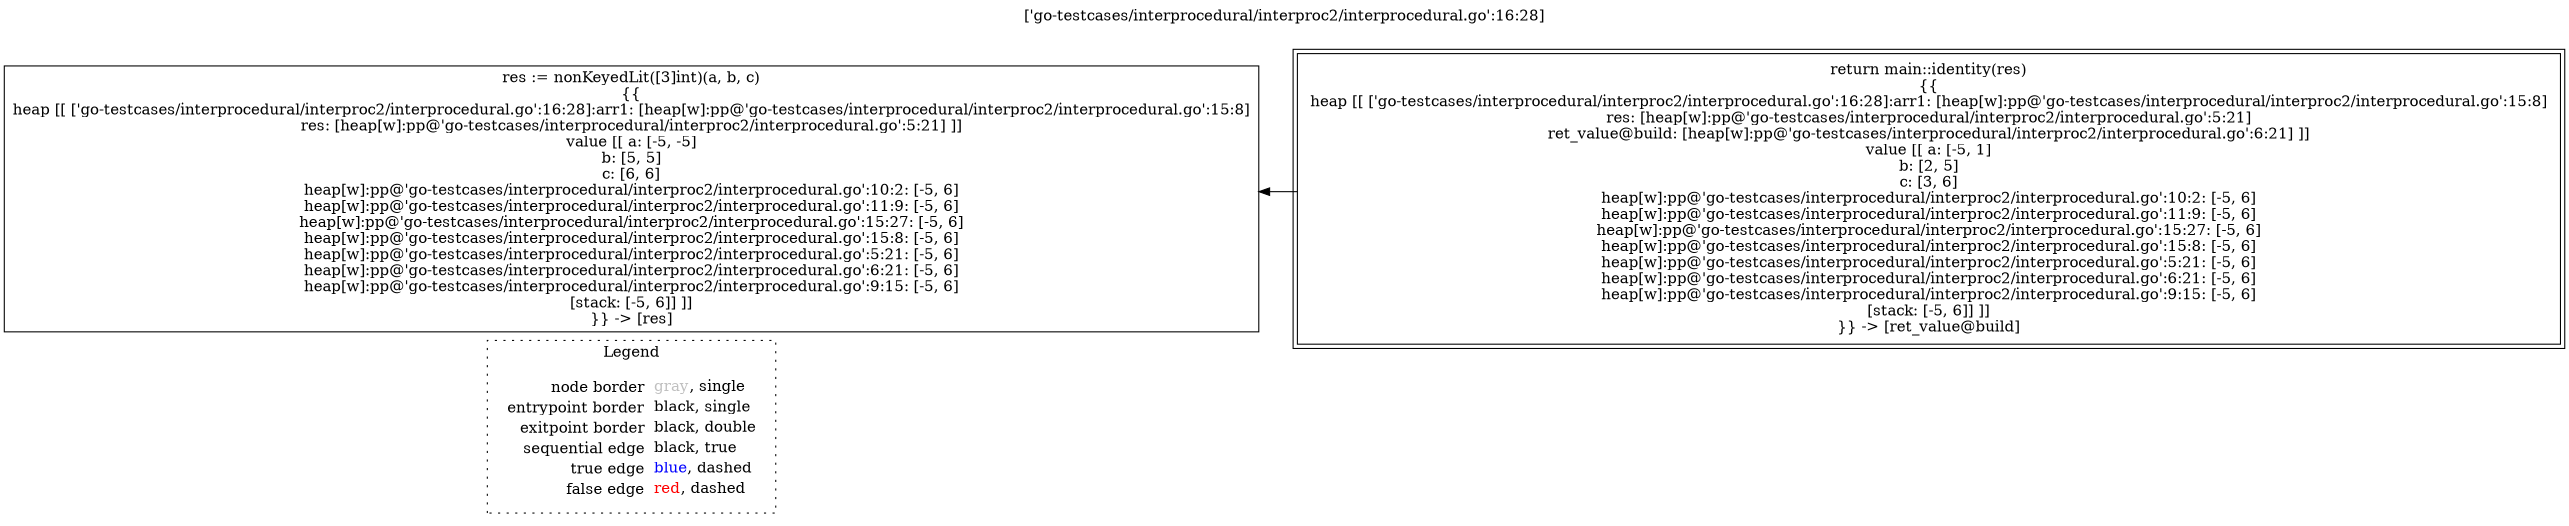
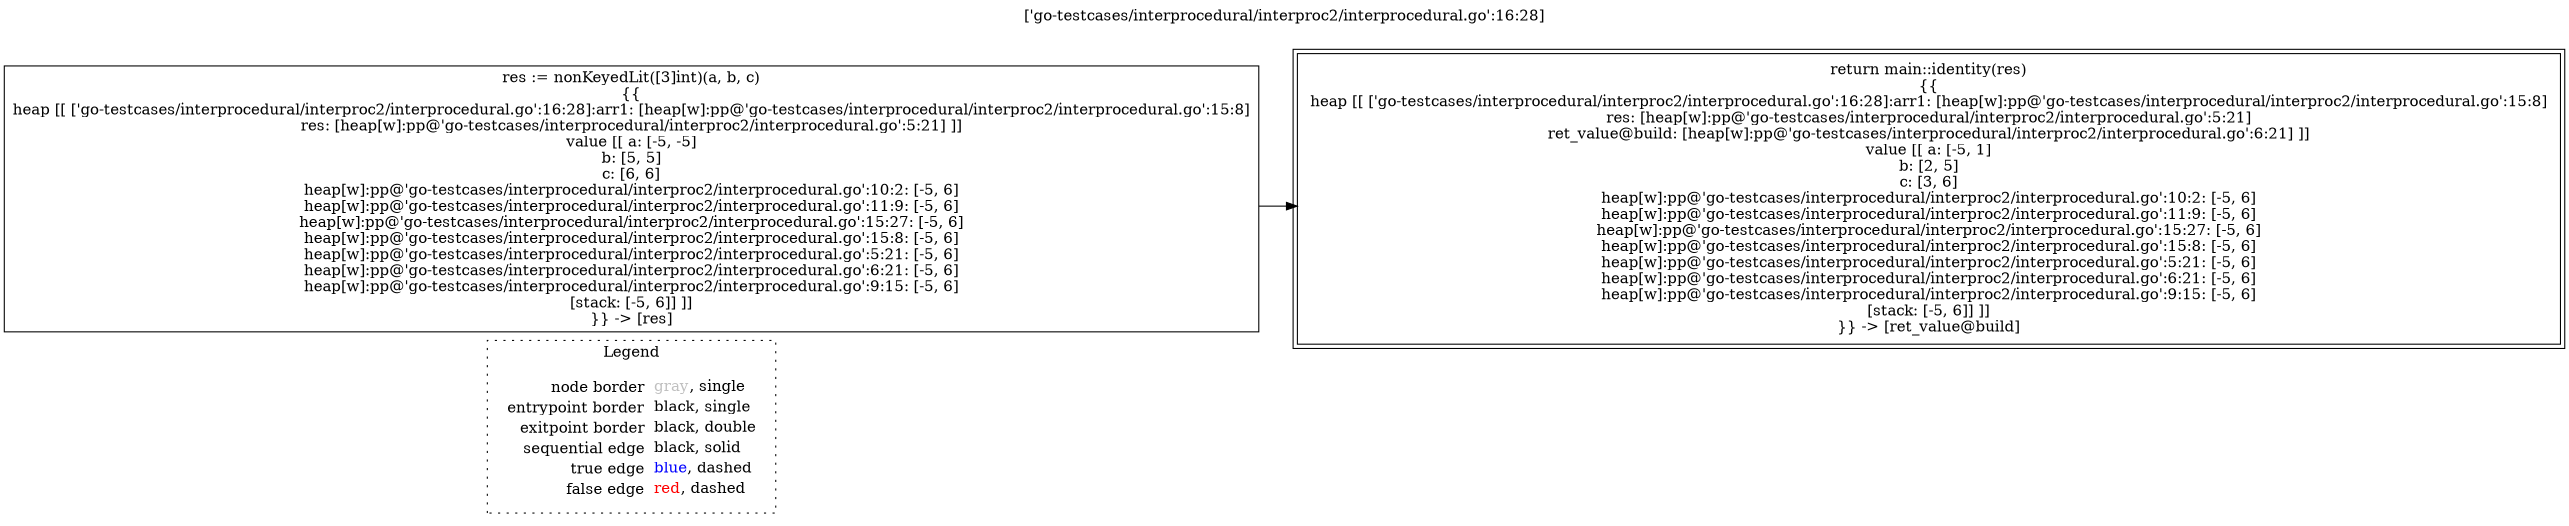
edge "return main::identity(res)" -> "res := nonKeyedLit([3]int)(a, b, c)": reversed
node "node border": text ", true" -> ", solid"
